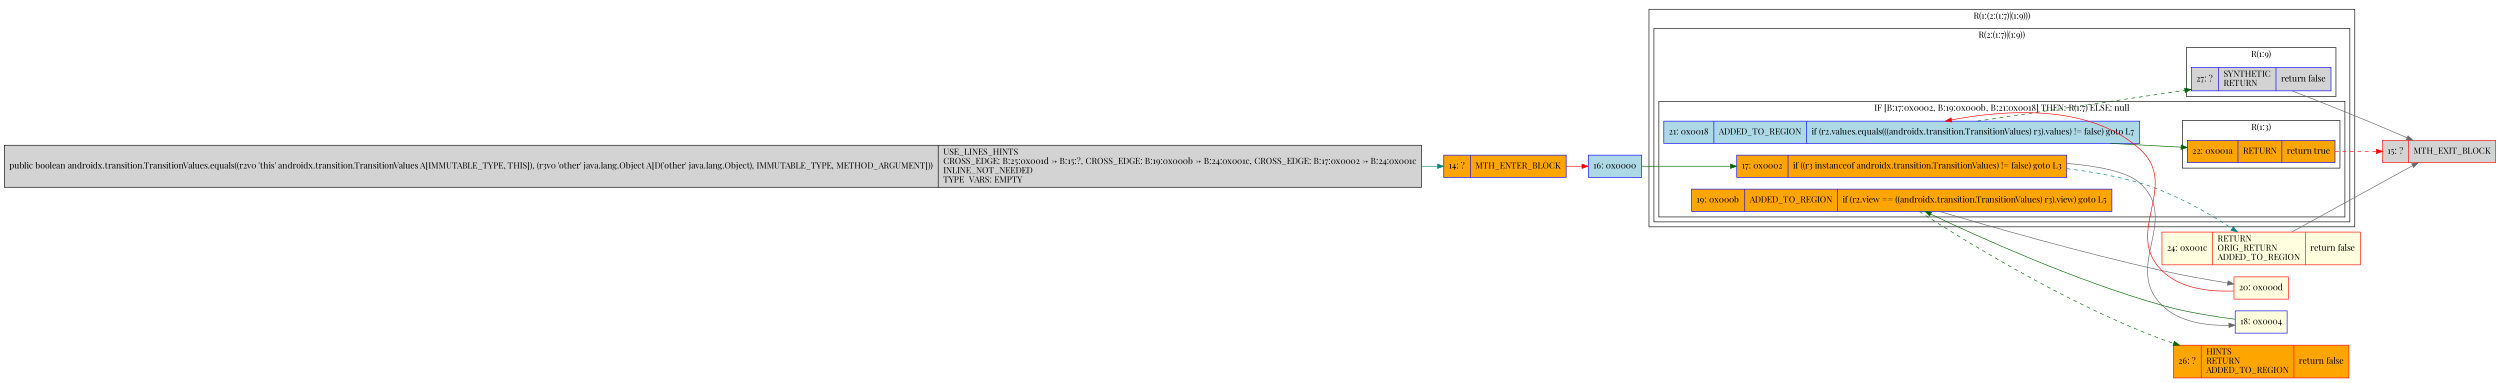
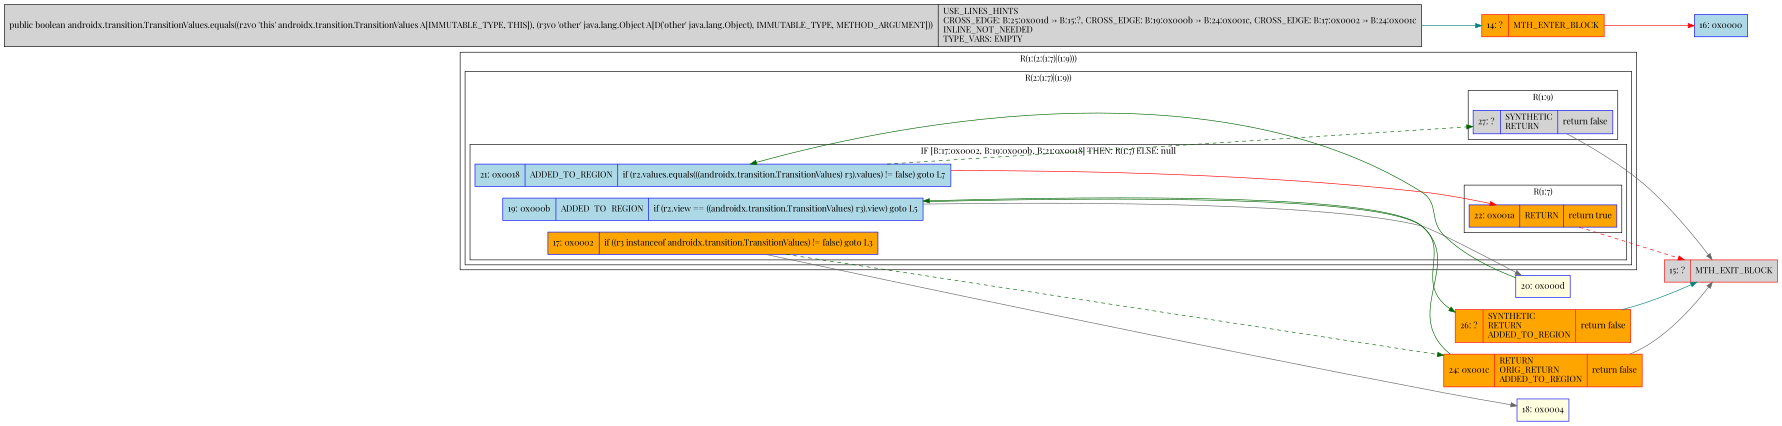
cluster "R(1:3)": label "R(1:3)" -> "R(1:7)"
edge "21: 0x0018" -> "22: 0x001a": color darkgreen -> red
edge "20: 0x000d" -> "21: 0x0018": color red -> darkgreen
node "14: ?": color blue -> red
edge "16: 0x0000" -> "17: 0x0002": removed
edge "17: 0x0002" -> "24: 0x001c": color teal -> darkgreen
node "19: 0x000b": fillcolor orange -> lightblue
node "24: 0x001c": fillcolor lightyellow -> orange
edge "18: 0x0004" -> "19: 0x000b": now "24: 0x001c" -> "19: 0x000b"
edge "19: 0x000b" -> "26: ?": style dashed -> solid
node "20: 0x000d": color red -> blue
edge "26: ?" -> "15: ?": added
node "26: ?": text "HINTS" -> "SYNTHETIC"
